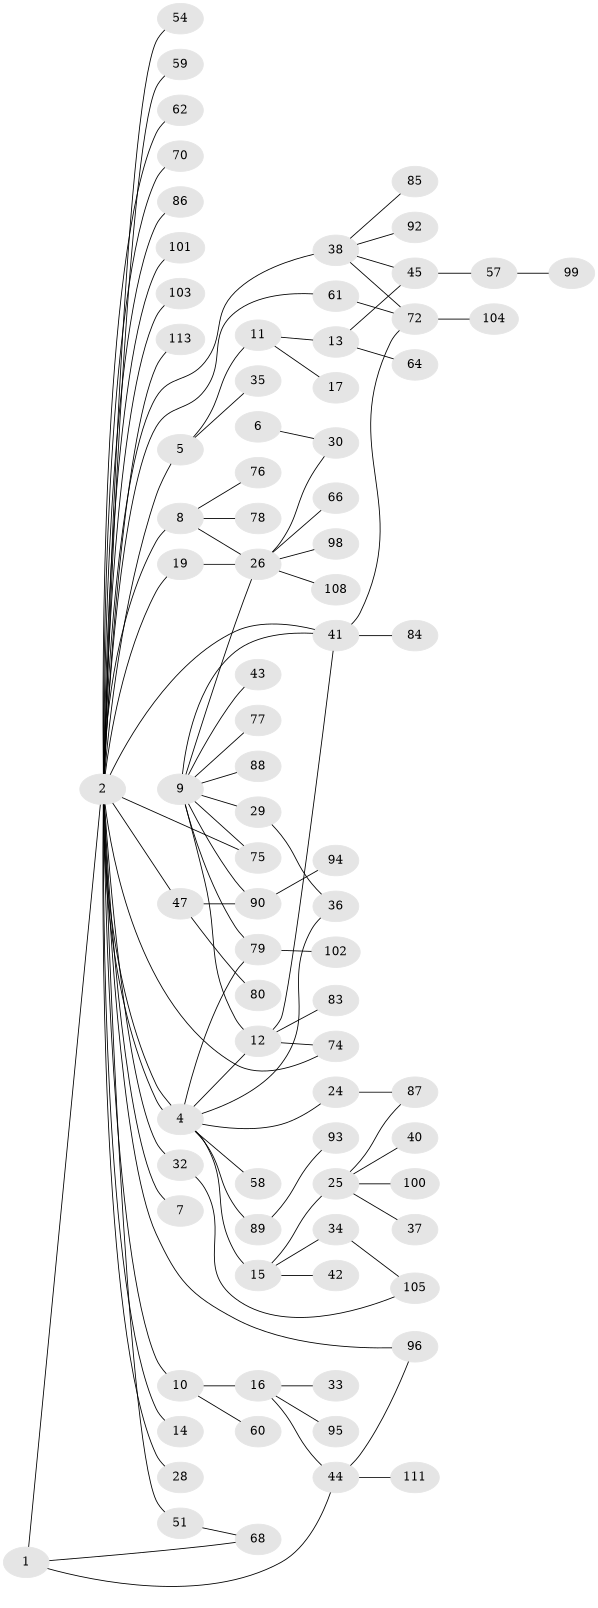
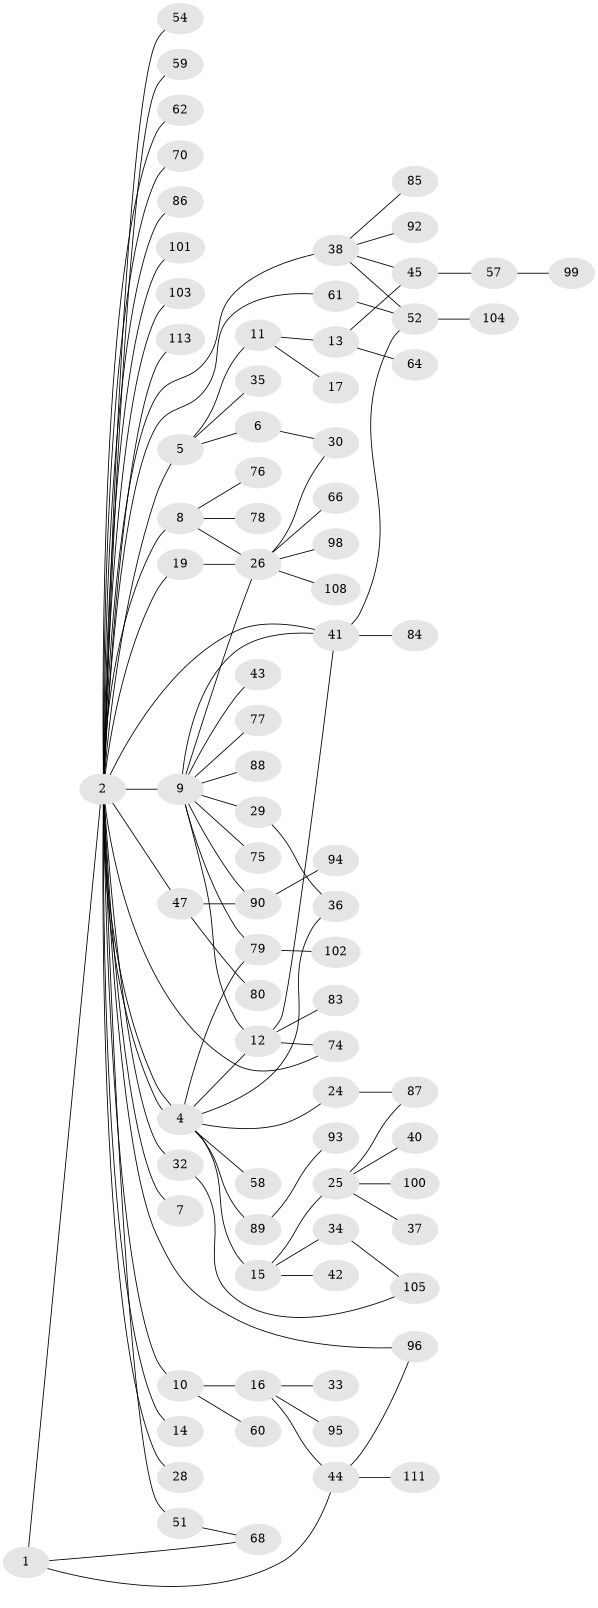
node "72": label "72" -> "52"
edge "6" -- "5": added
edge "2" -- "75": now "2" -- "9"
